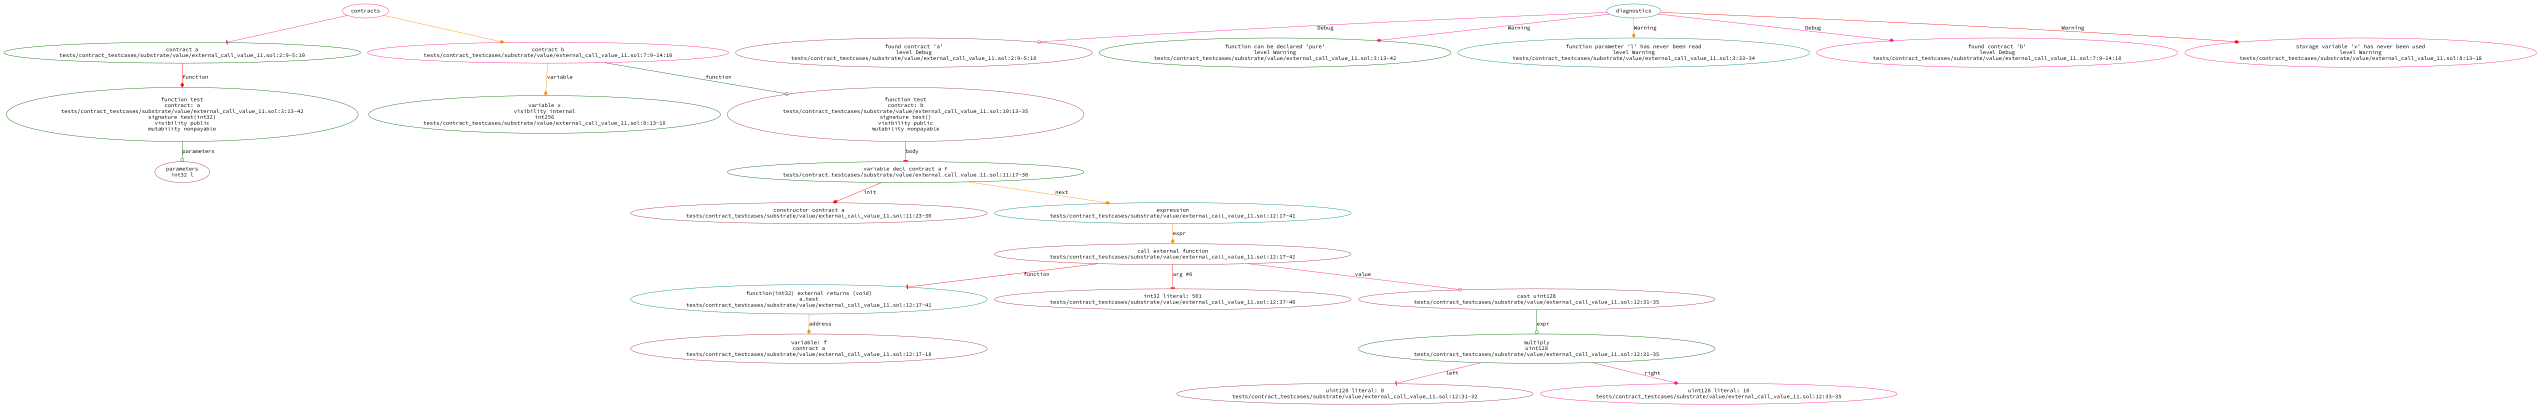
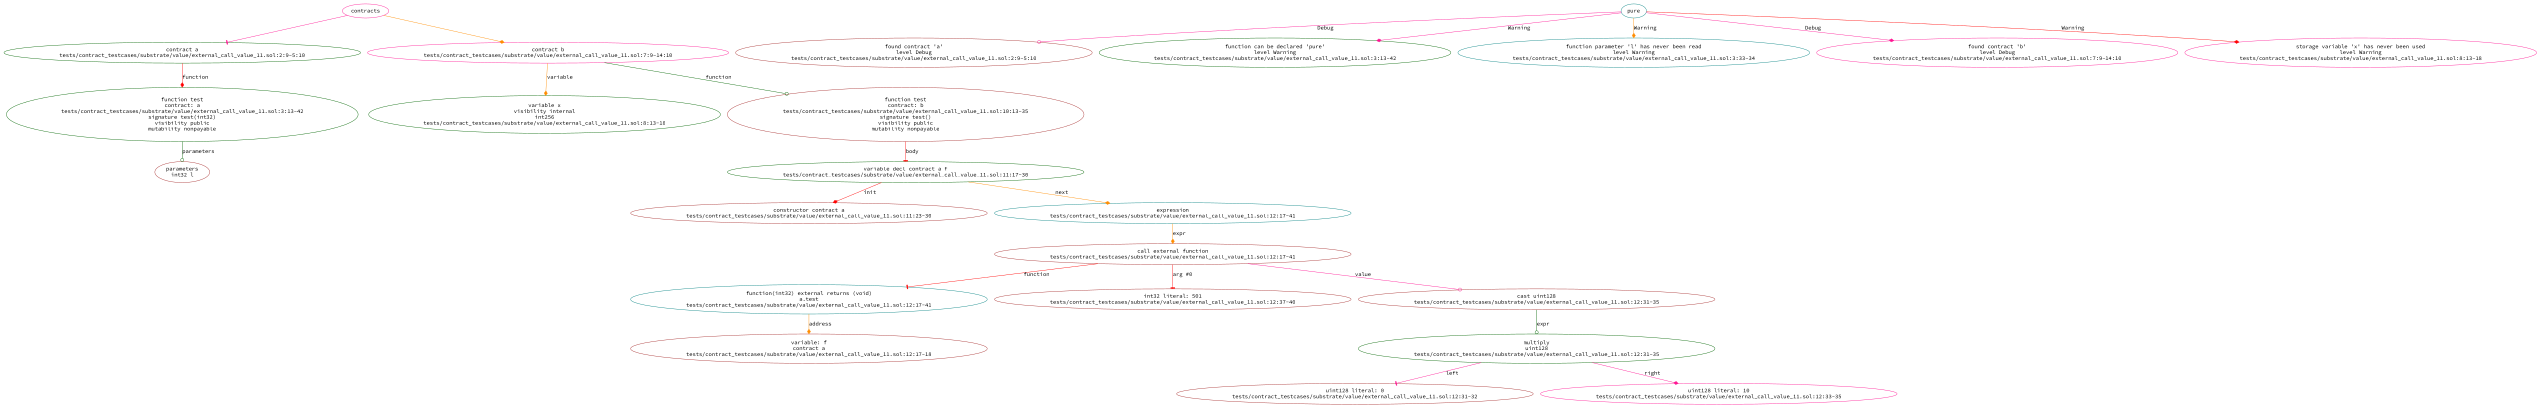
node "diagnostics": label "diagnostics" -> "pure"
